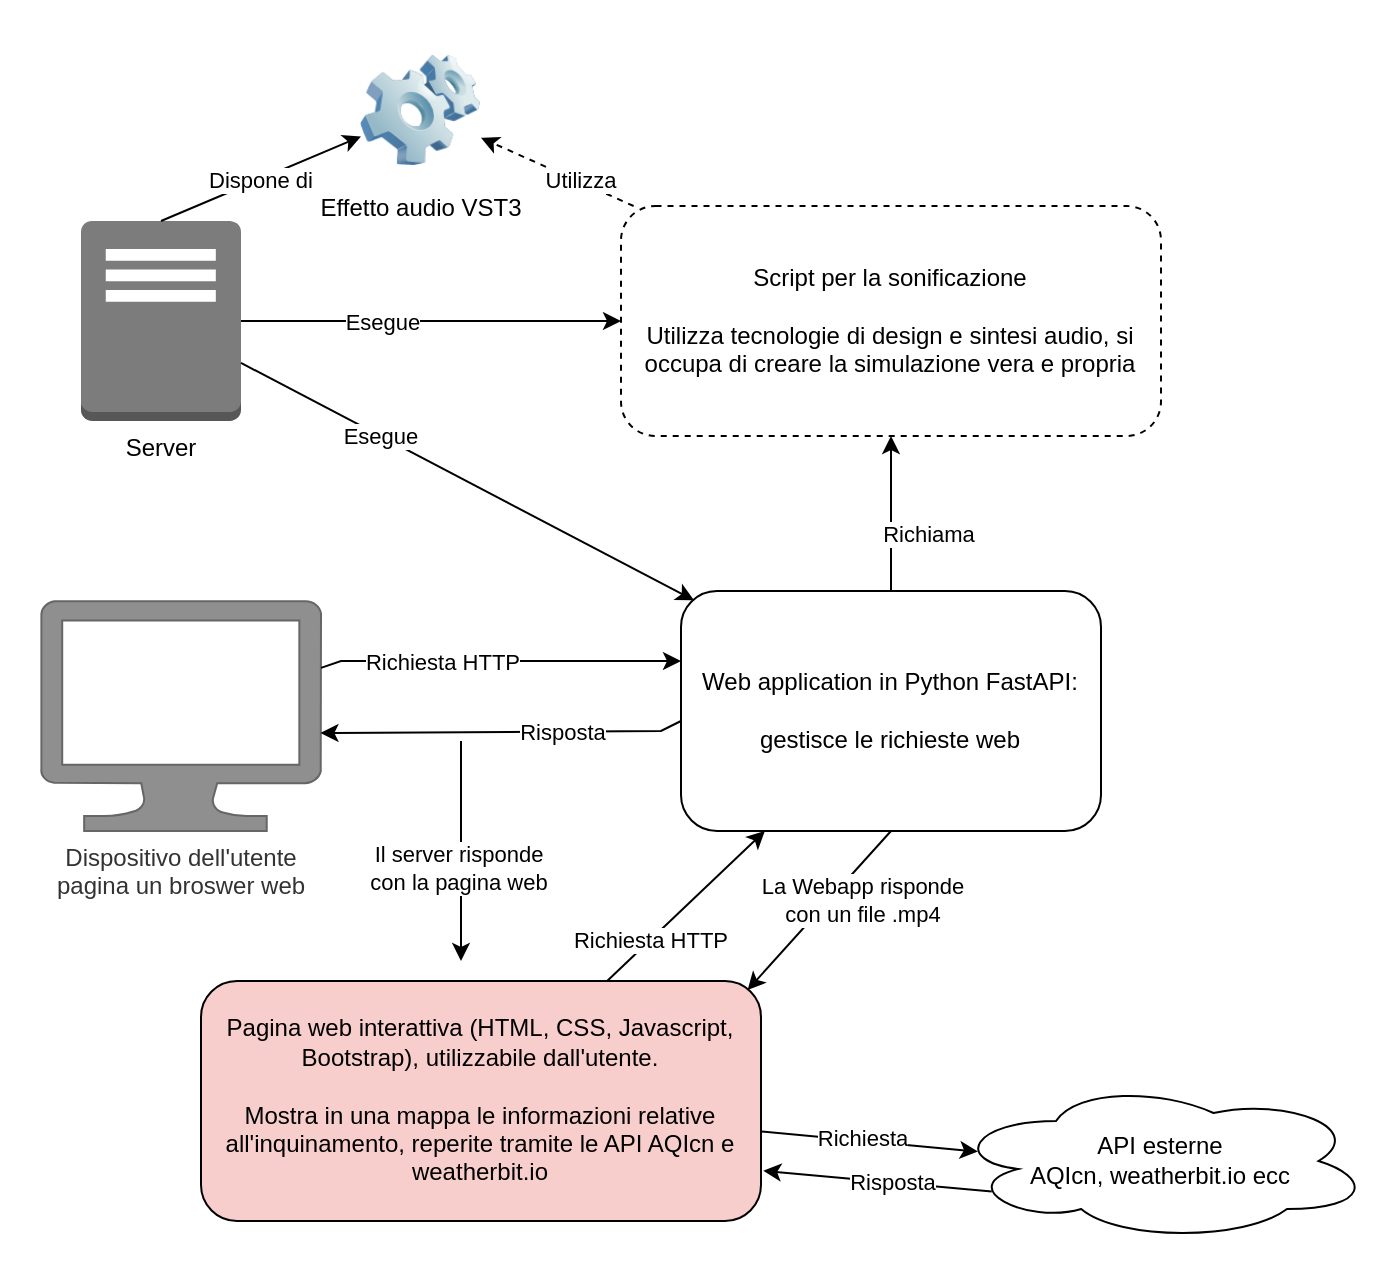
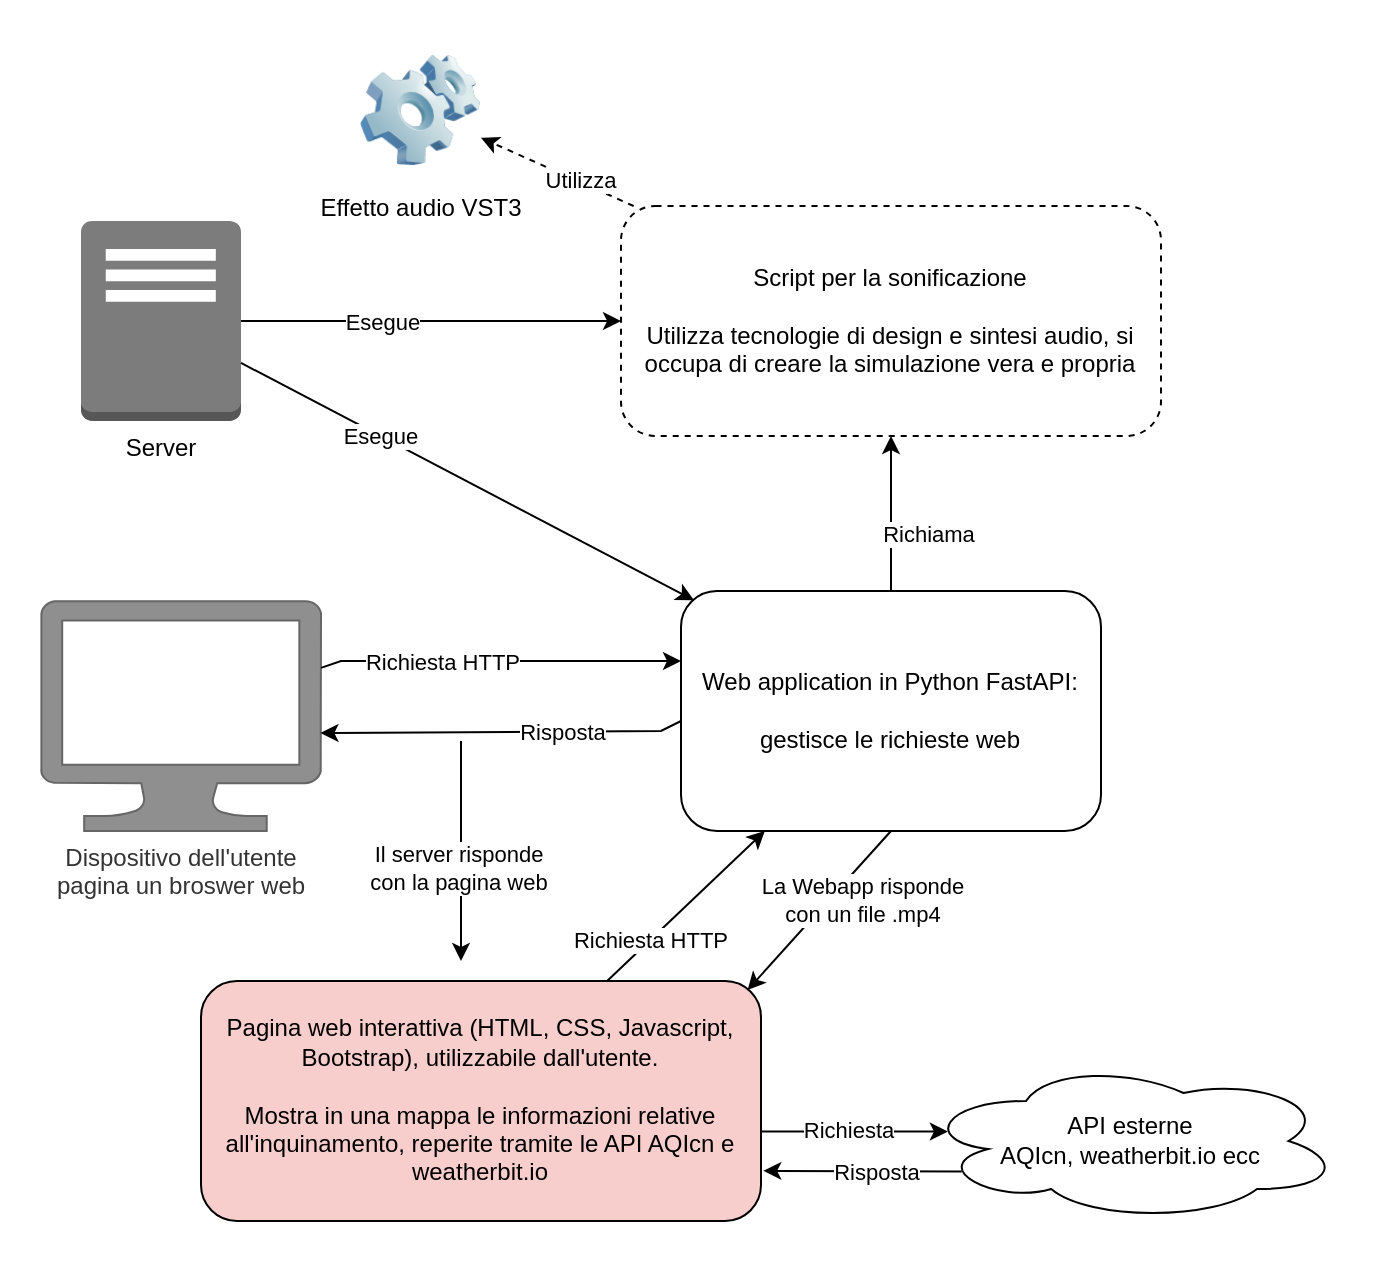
edge "Server" -> "Effetto audio VST3": removed, label "Dispone di"
node "API esterne AQIcn, weatherbit.io ecc": moved (1161, 1161) -> (1131, 1141)
